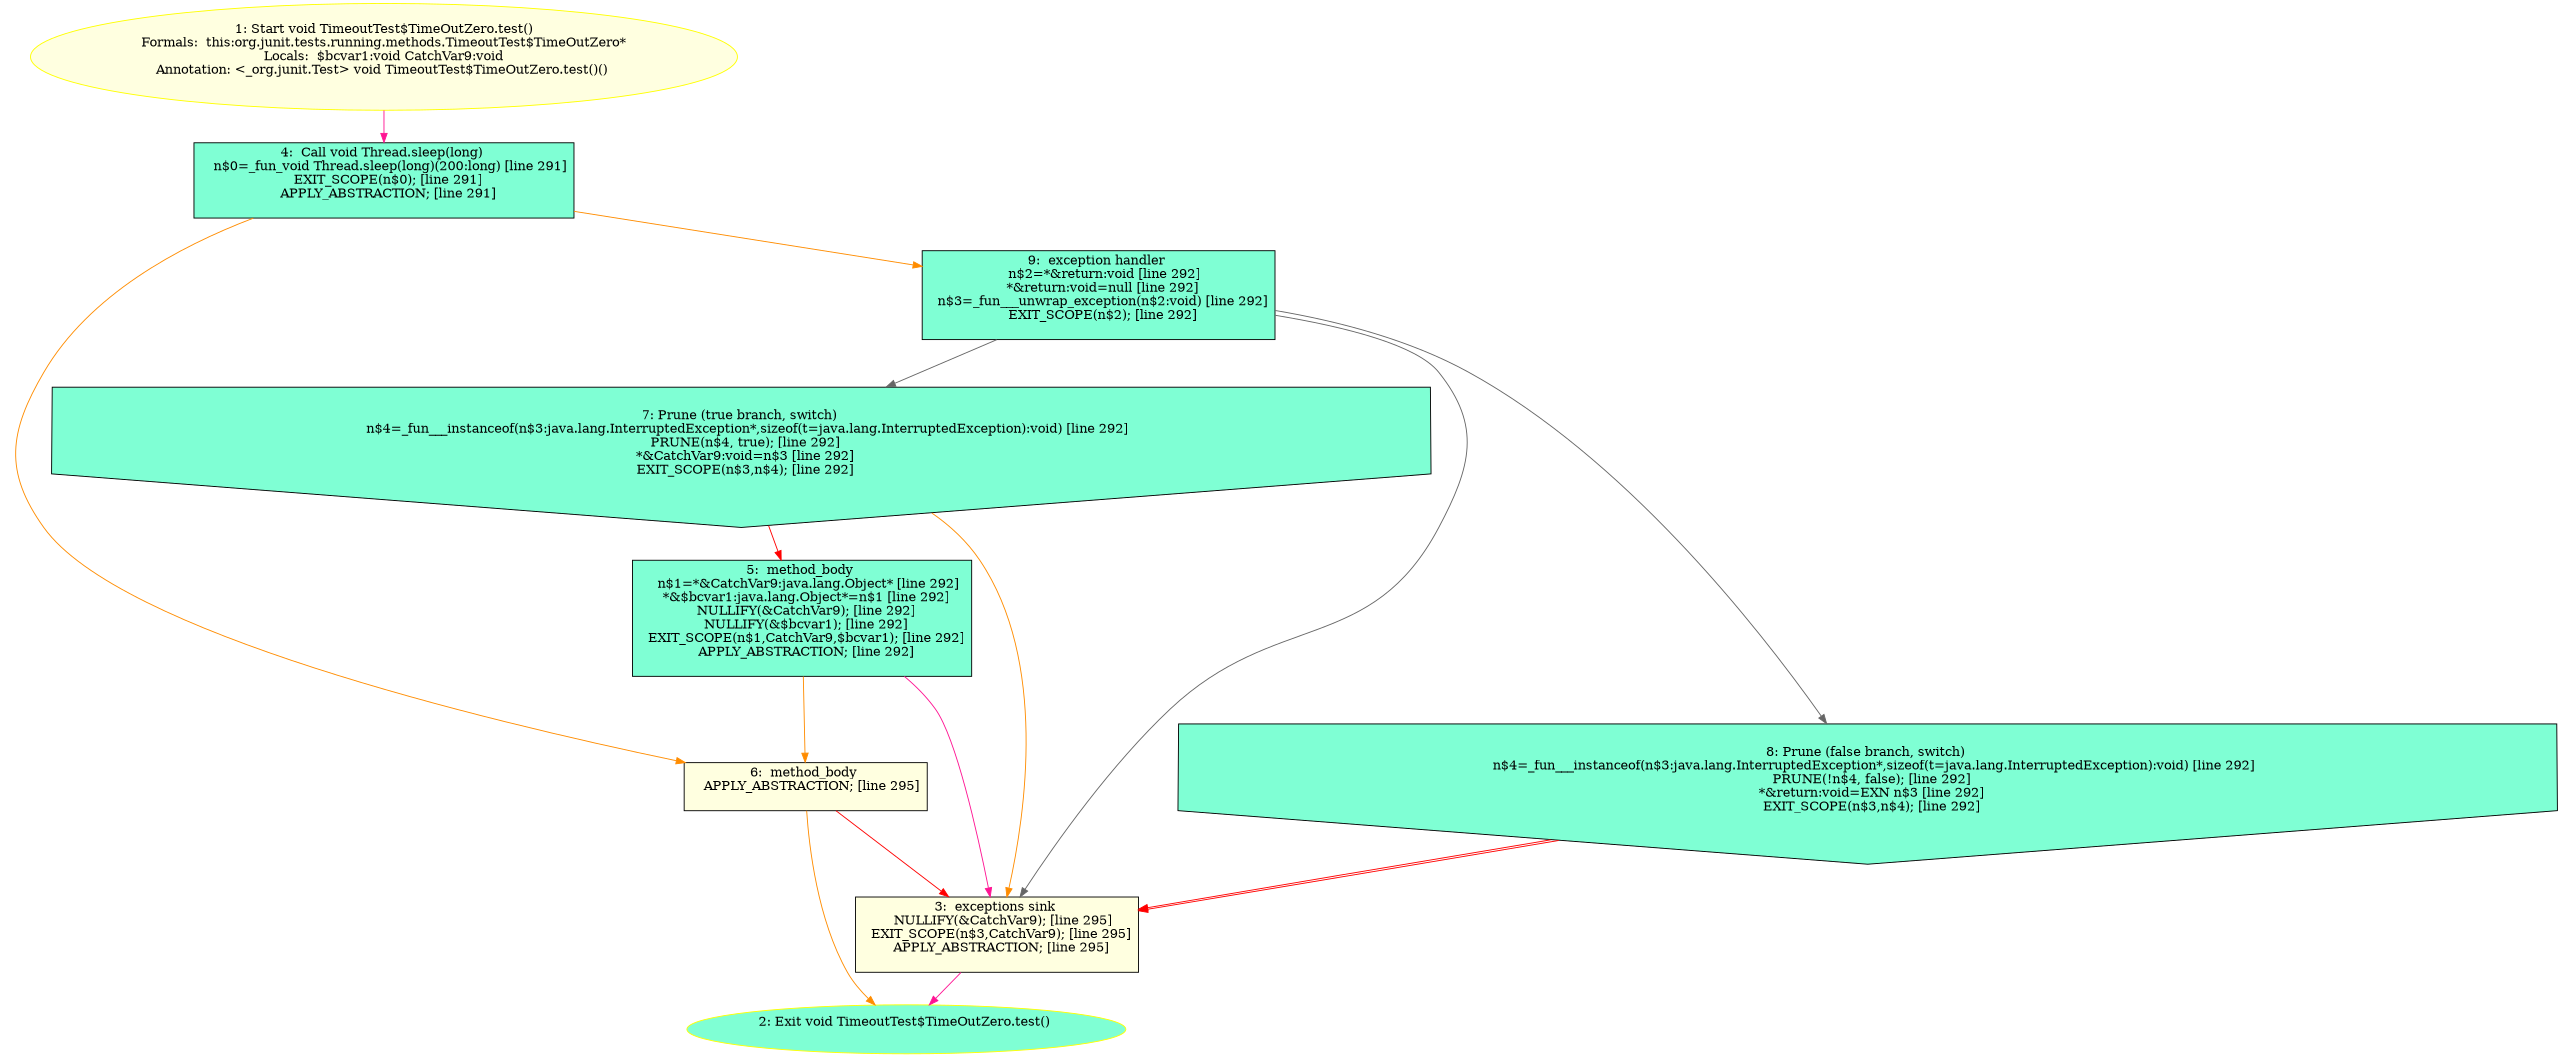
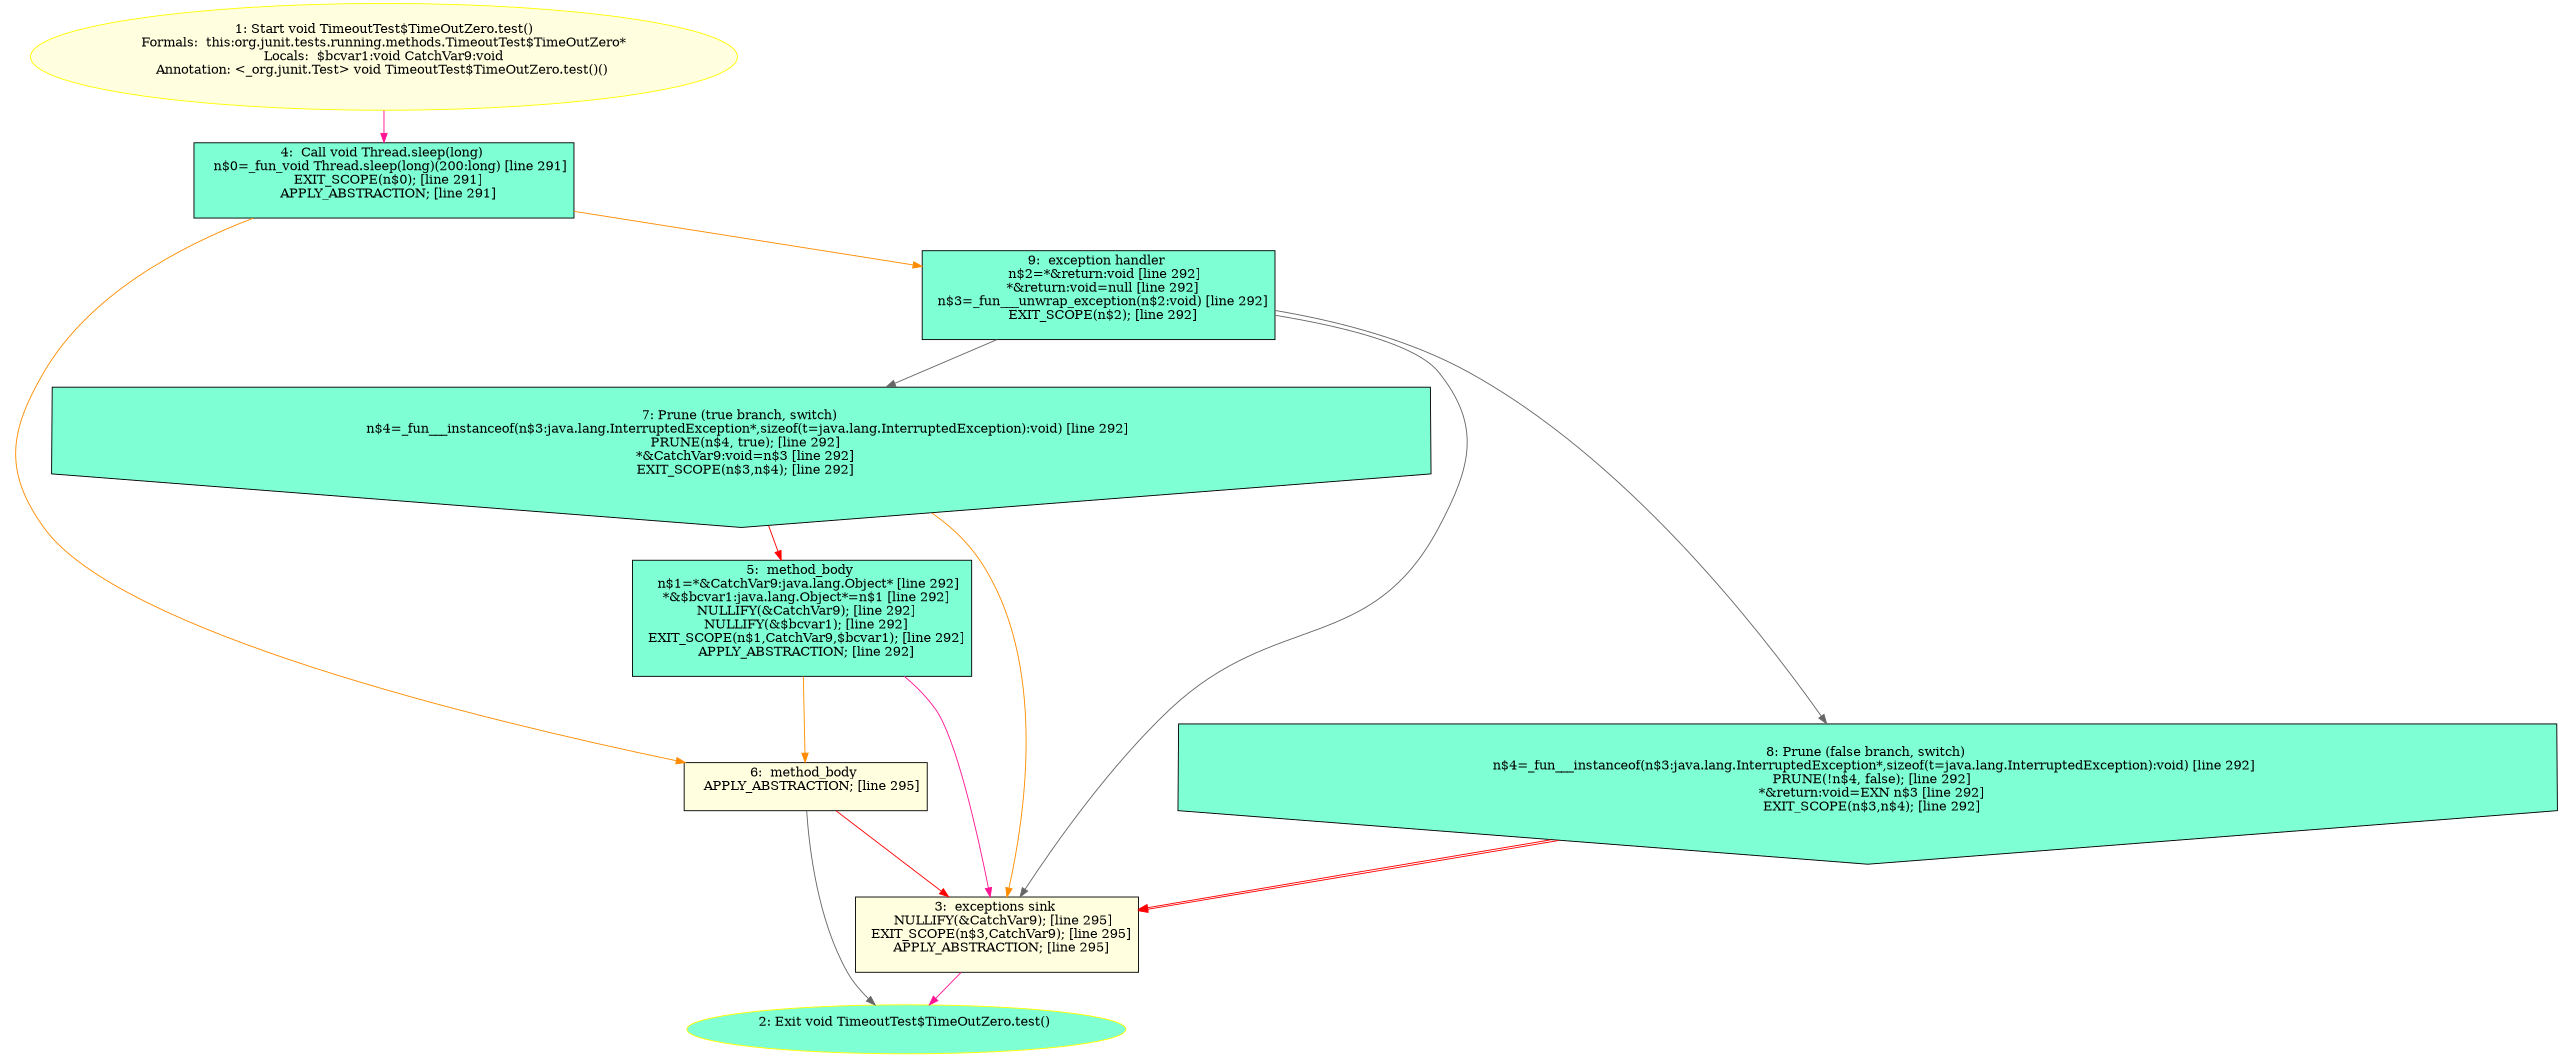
edge "6:  method_body APPLY_ABSTRACTION; [line 295]" -> "2: Exit void TimeoutTest$TimeOutZero.test()": color darkorange -> gray40
